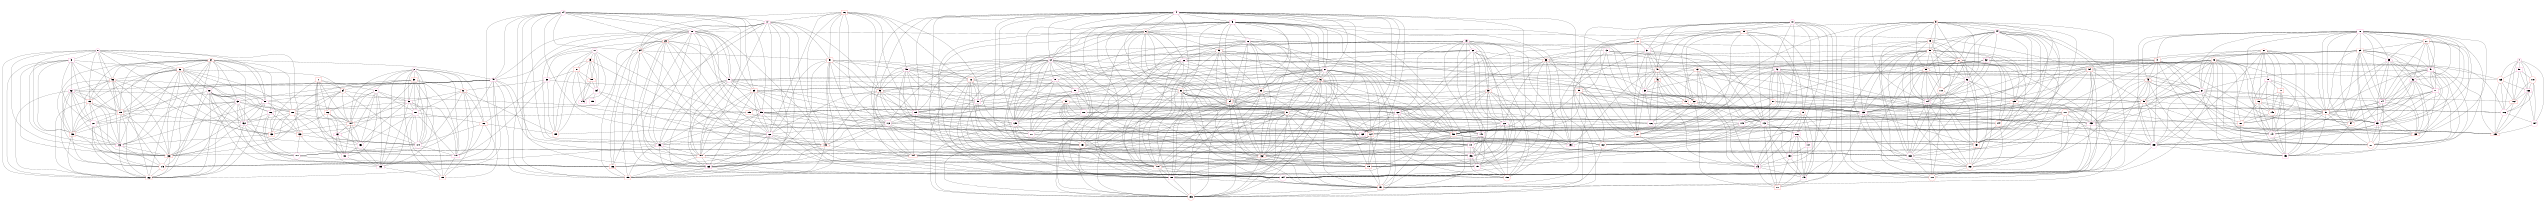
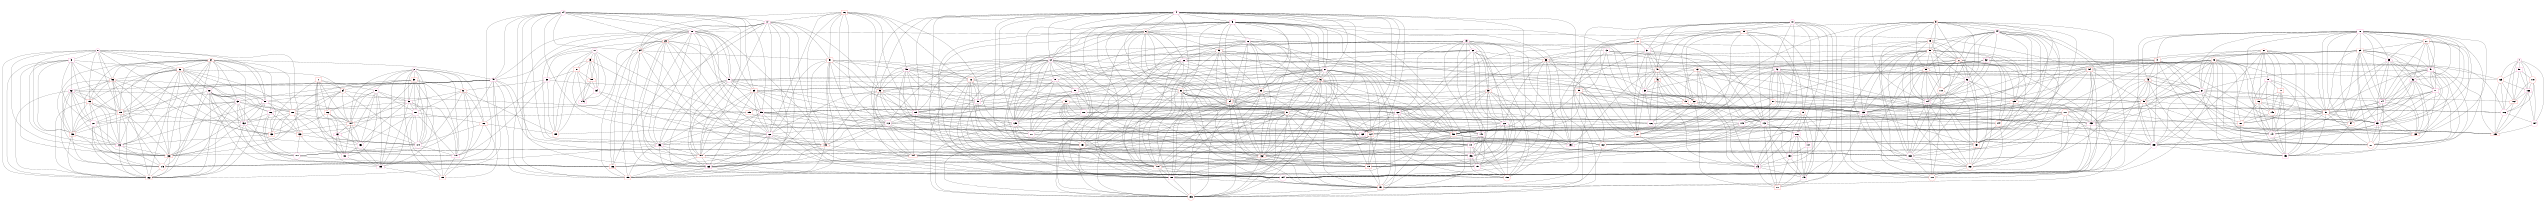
node "155": removed
